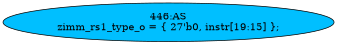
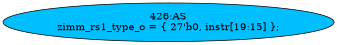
node "446:AS zimm_rs1_type_o = { 27'b0, instr[19:15] };": label "446:AS zimm_rs1_type_o = { 27'b0, instr[19:15] };" -> "426:AS zimm_rs1_type_o = { 27'b0, instr[19:15] };"
